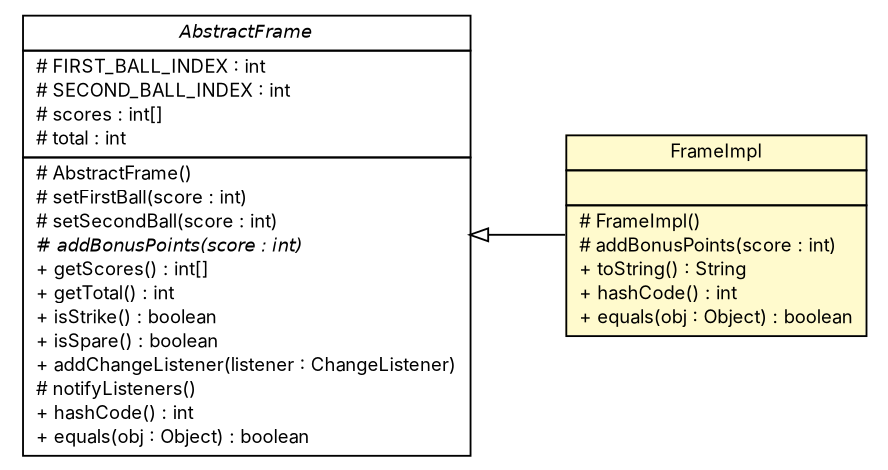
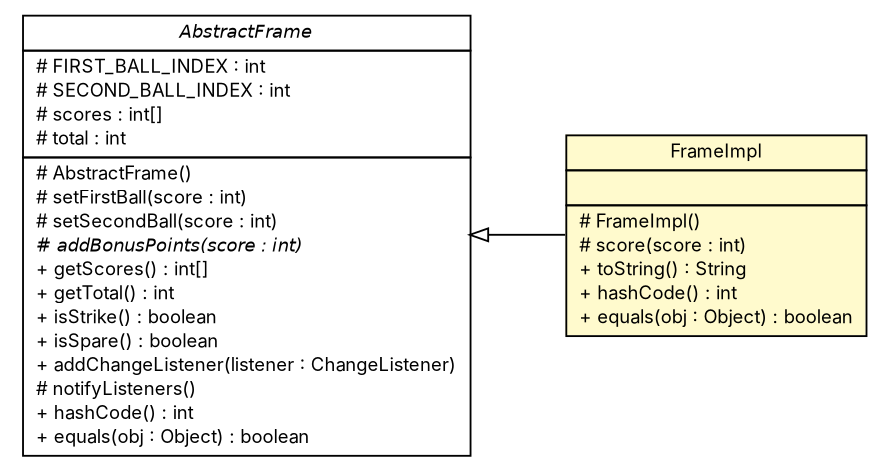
node "FrameImpl": text "# addBonusPoints(score : int)" -> "# score(score : int)"
